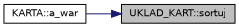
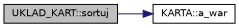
edge "KARTA::a_war" -> "UKLAD_KART::sortuj": reversed
